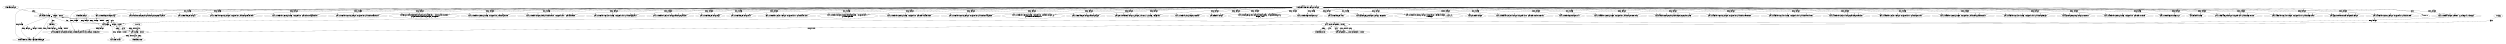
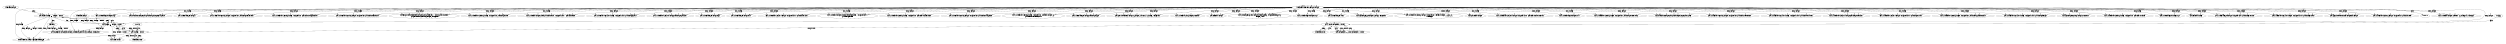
edge "(Call,WriteBlob(image,(create_t) (q-runlength),runlength))" -> "(Call,image != (Image *) NULL)": now "(MethodParameterIn,Image *image)" -> "(Call,image != (Image *) NULL)"
edge "(Call,(Image *) NULL)" -> "(MethodReturn,static MagickBooleanType)": added, label "DDG: NULL"
